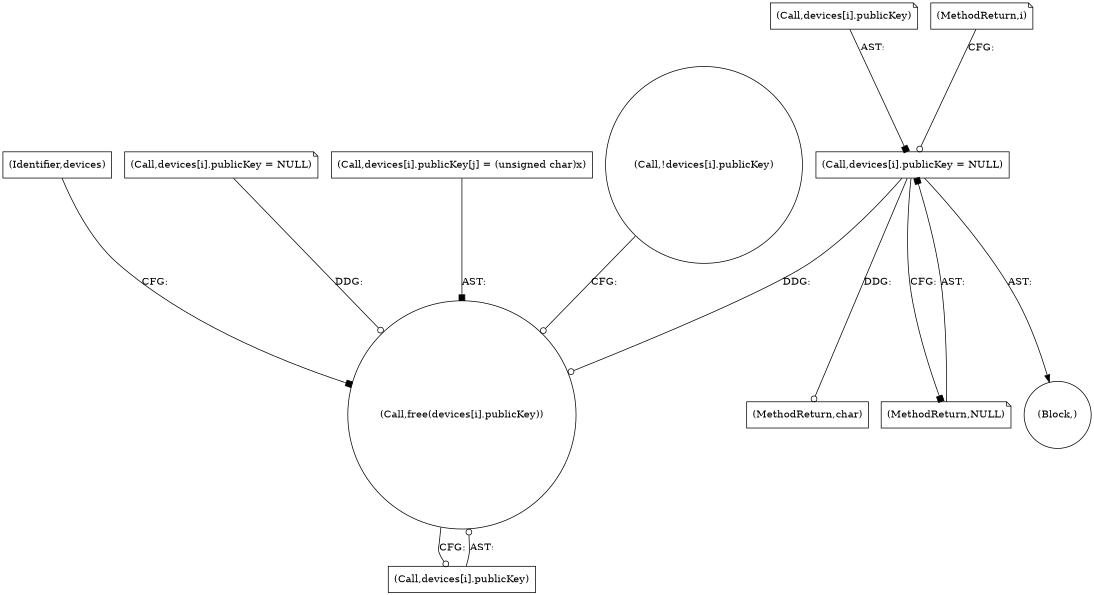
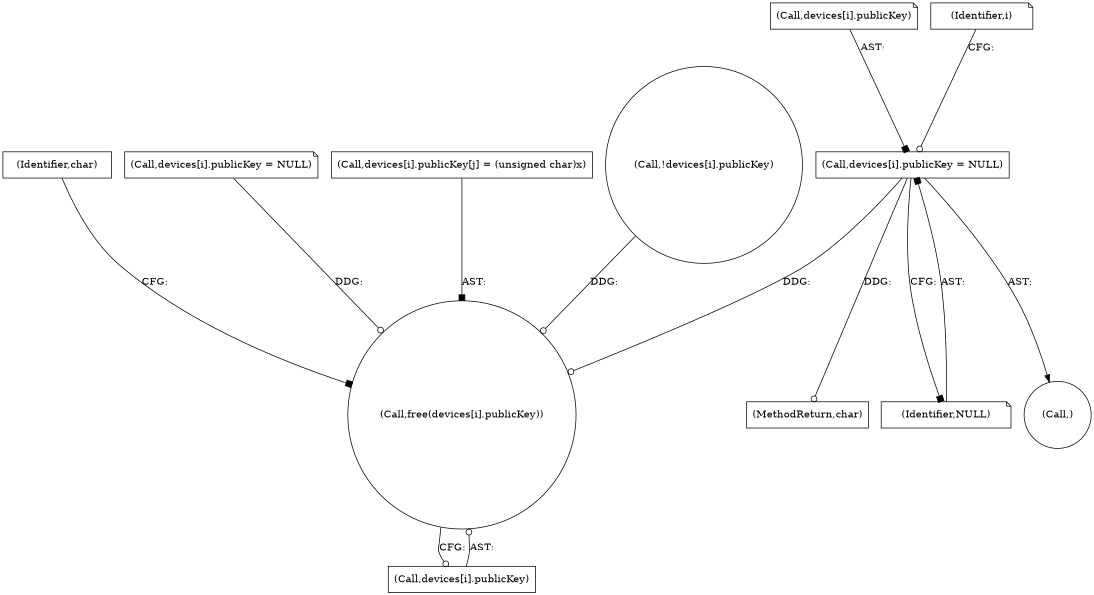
node "(MethodReturn,i)": label "(MethodReturn,i)" -> "(Identifier,i)"
node "(Identifier,devices)": label "(Identifier,devices)" -> "(Identifier,char)"
edge "(Call,!devices[i].publicKey)" -> "(Call,free(devices[i].publicKey))": label "CFG: " -> "DDG: "
node "(MethodReturn,NULL)": label "(MethodReturn,NULL)" -> "(Identifier,NULL)"
node "(Block,)": label "(Block,)" -> "(Call,)"
